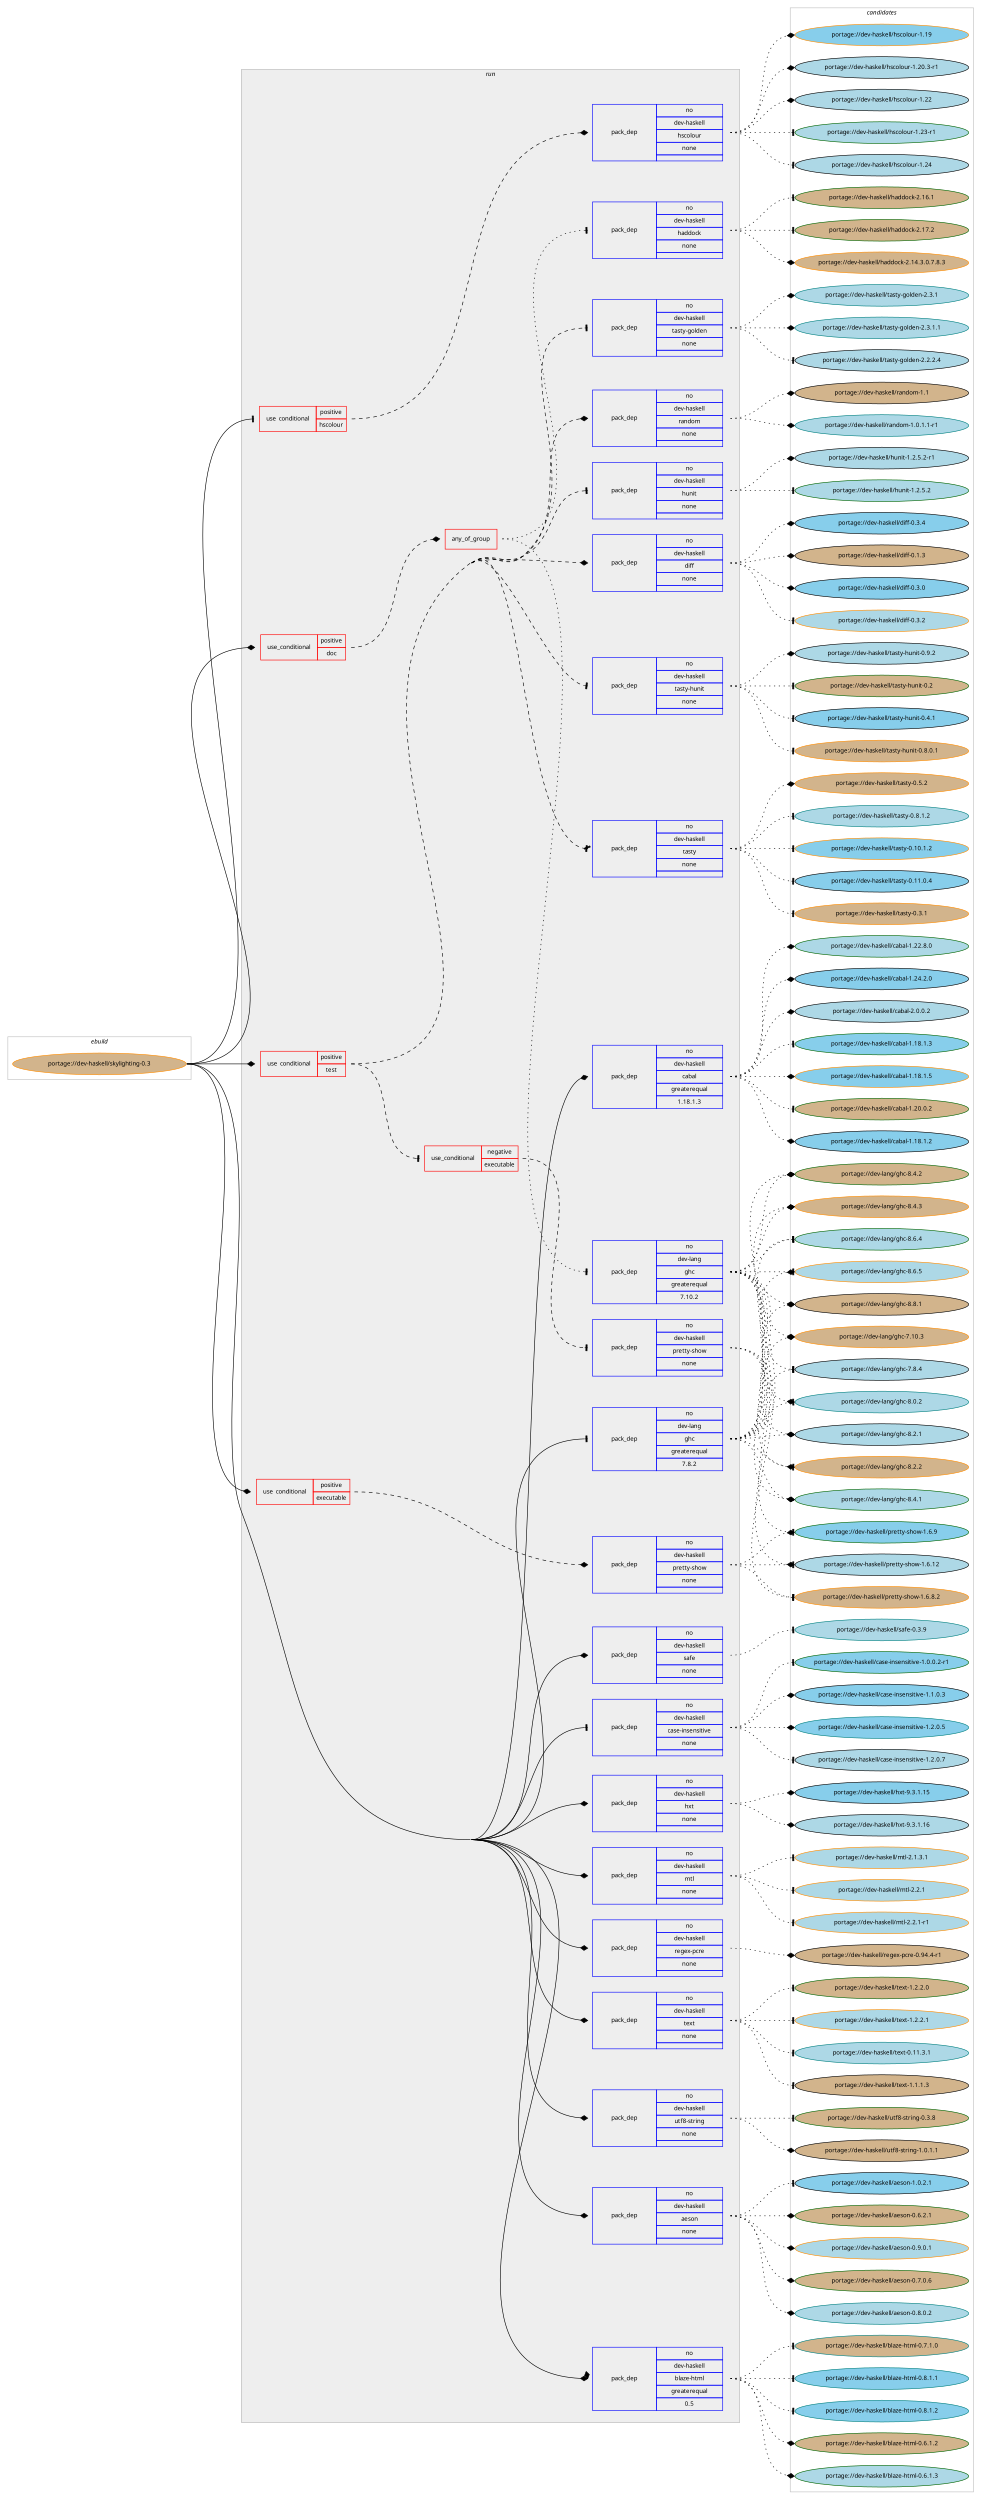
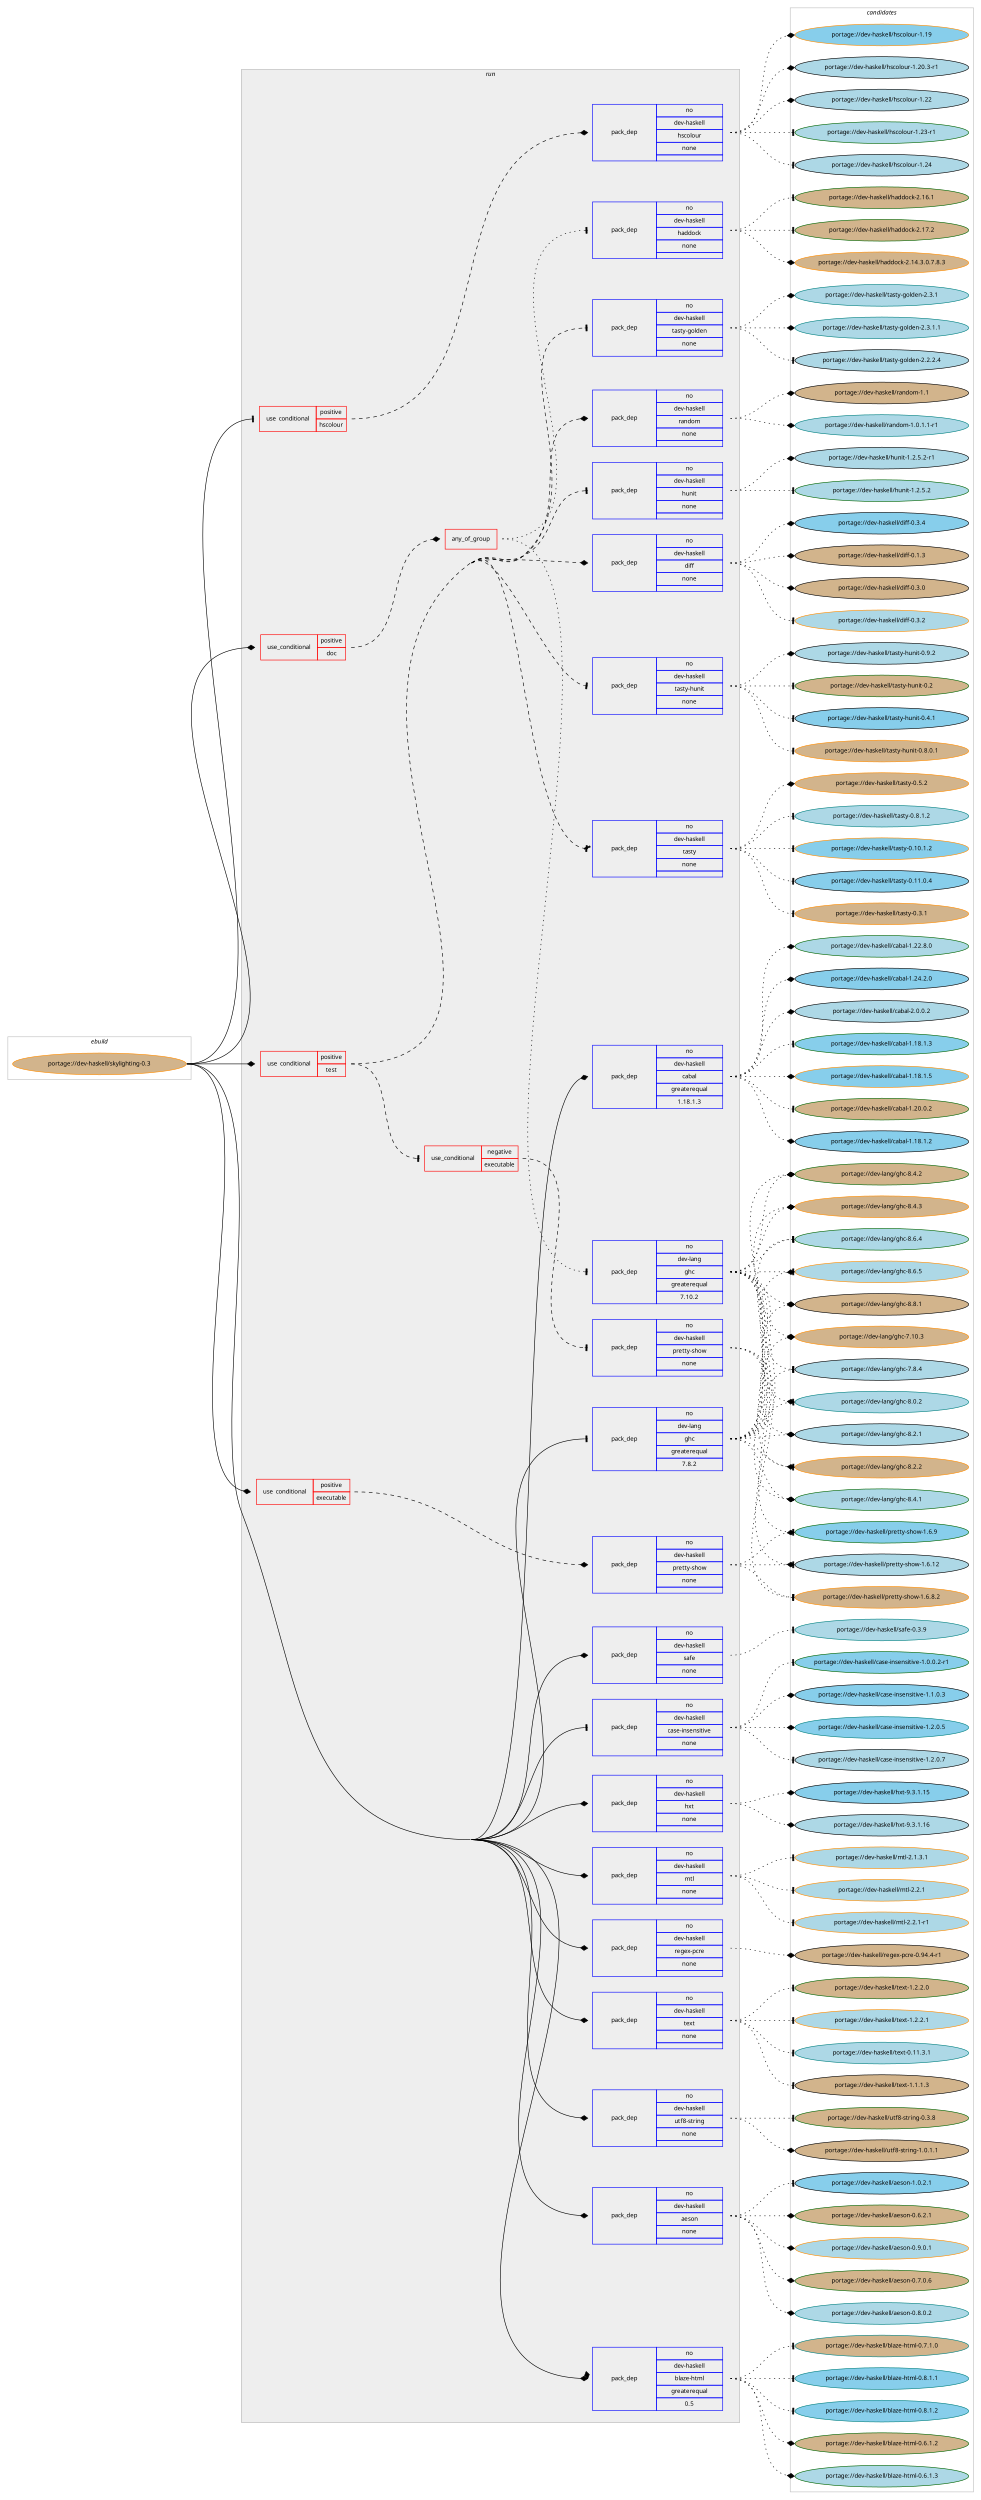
node "portage://dev-haskell/diff-0.3.0": fillcolor skyblue -> tan
